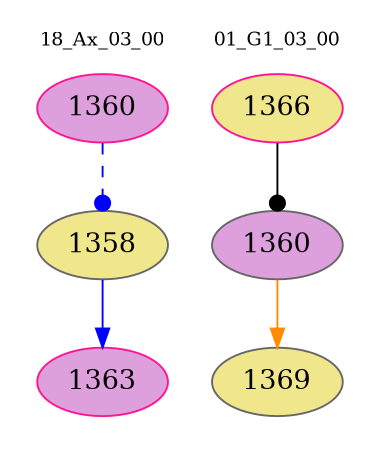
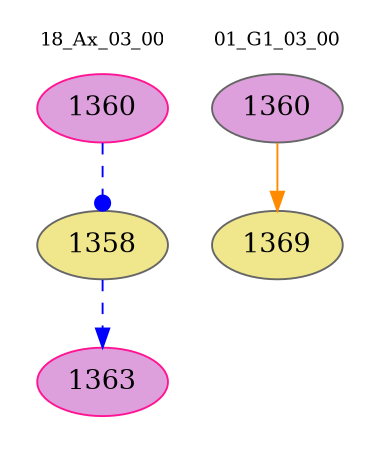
node "1366": removed
edge "1358" -> "1363": style solid -> dashed
